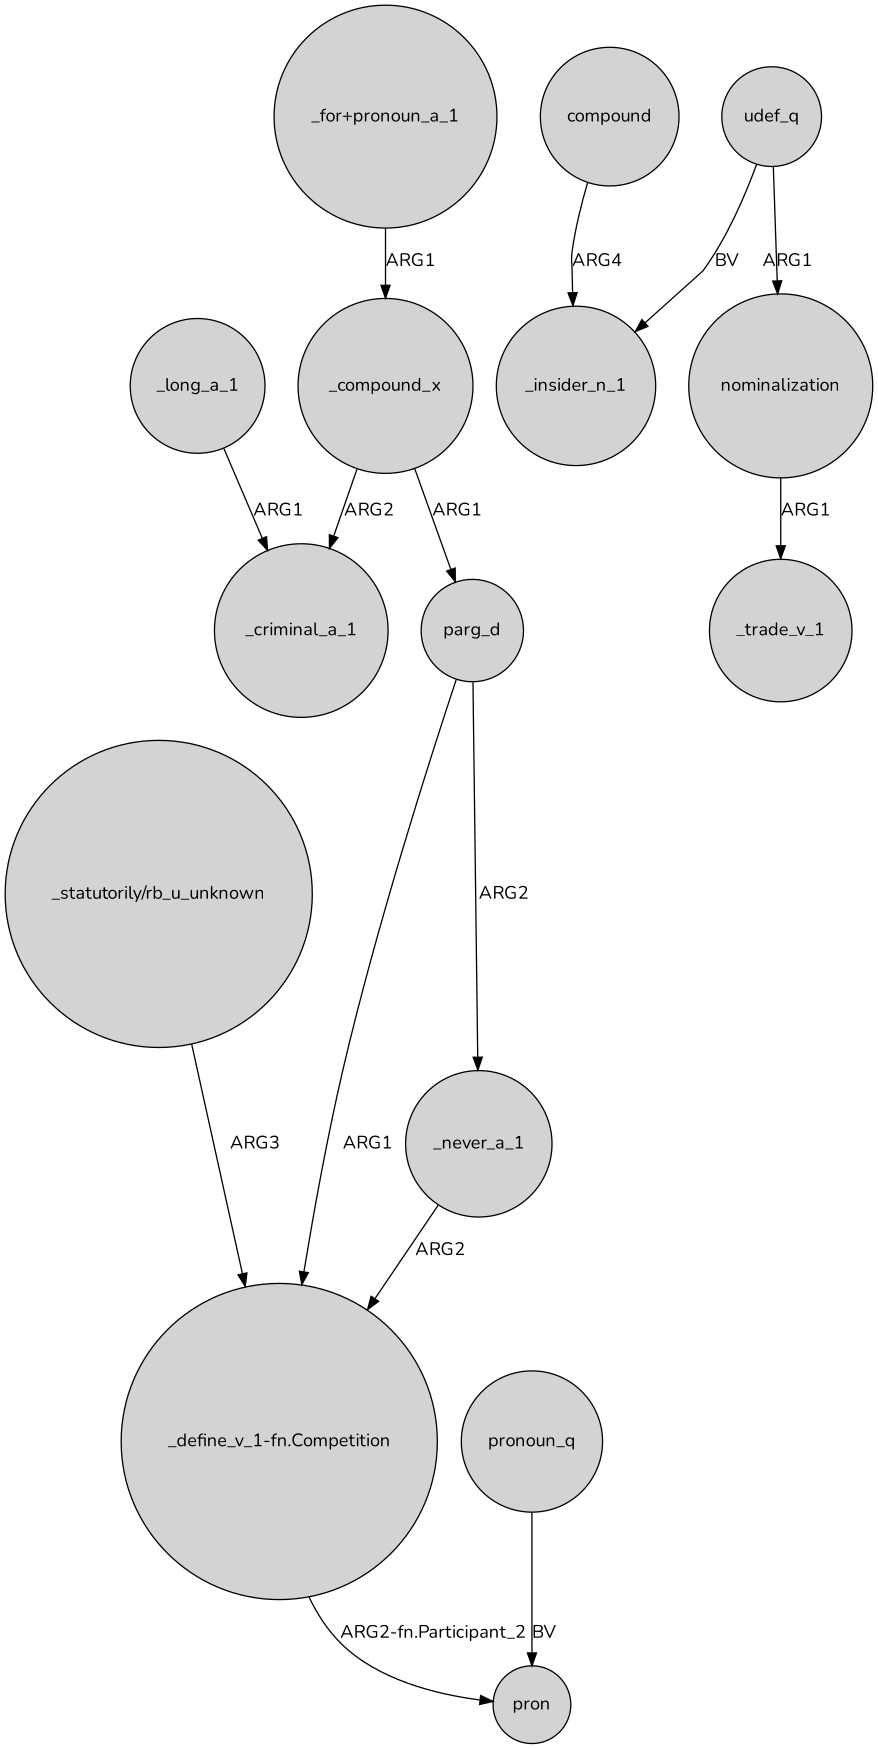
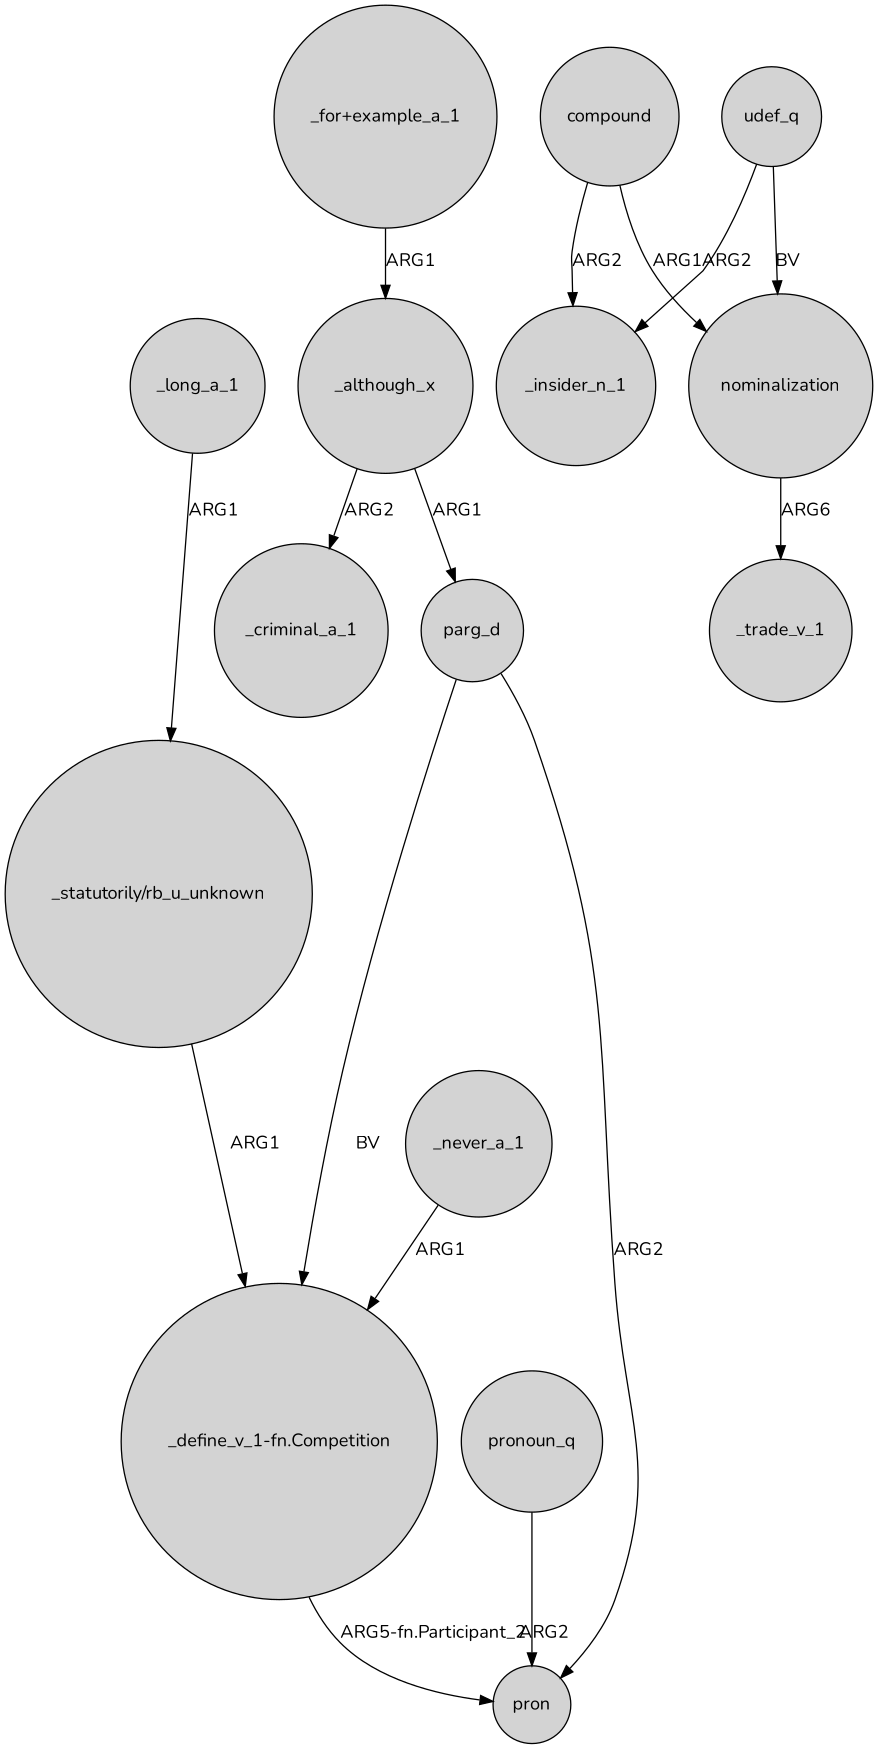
node "_for+pronoun_a_1": label "_for+pronoun_a_1" -> "_for+example_a_1"
edge "compound" -> "_insider_n_1": label "ARG4" -> "ARG2"
edge "compound" -> "nominalization": added, label "ARG1"
edge "udef_q" -> "_insider_n_1": label "BV" -> "ARG2"
edge "udef_q" -> "nominalization": label "ARG1" -> "BV"
node "_compound_x": label "_compound_x" -> "_although_x"
edge "_long_a_1" -> "_criminal_a_1": now "_long_a_1" -> "_statutorily/rb_u_unknown"
edge "nominalization" -> "_trade_v_1": label "ARG1" -> "ARG6"
edge "parg_d" -> "_never_a_1": now "parg_d" -> "pron"
edge "_statutorily/rb_u_unknown" -> "_define_v_1-fn.Competition": label "ARG3" -> "ARG1"
edge "parg_d" -> "_define_v_1-fn.Competition": label "ARG1" -> "BV"
edge "_never_a_1" -> "_define_v_1-fn.Competition": label "ARG2" -> "ARG1"
edge "_define_v_1-fn.Competition" -> "pron": label "ARG2-fn.Participant_2" -> "ARG5-fn.Participant_2"
edge "pronoun_q" -> "pron": label "BV" -> "ARG2"
